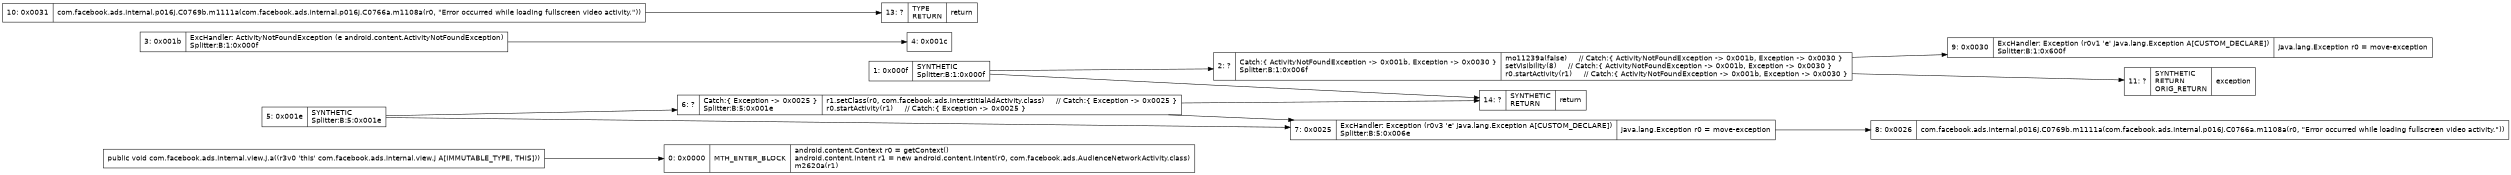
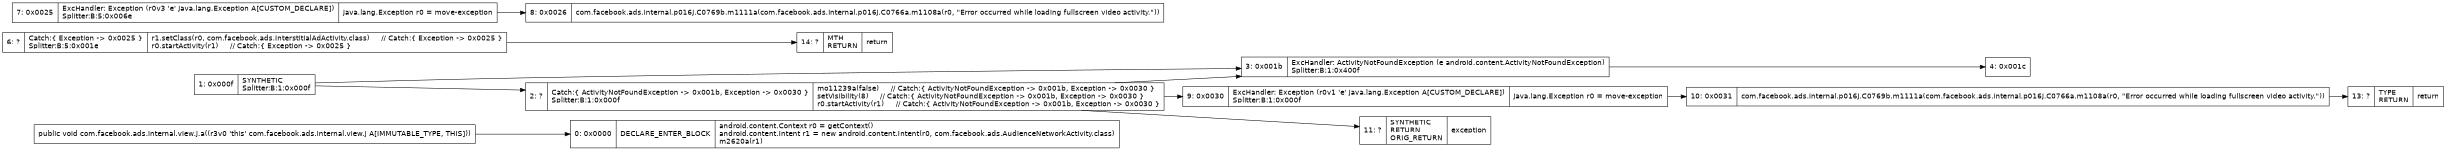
node "3: 0x001b": text "Splitter:B:1:0x000f" -> "Splitter:B:1:0x400f"
node "9: 0x0030": text "Splitter:B:1:0x600f" -> "Splitter:B:1:0x000f"
node "2: ?": text "Splitter:B:1:0x006f" -> "Splitter:B:1:0x000f"
edge "2: ?" -> "3: 0x001b": added
edge "1: 0x000f" -> "14: ?": now "1: 0x000f" -> "3: 0x001b"
node "14: ?": text "SYNTHETIC" -> "MTH"
edge "9: 0x0030" -> "10: 0x0031": added
node "5: 0x001e": removed
edge "6: ?" -> "7: 0x0025": removed
node "0: 0x0000": text "MTH_ENTER_BLOCK" -> "DECLARE_ENTER_BLOCK"
